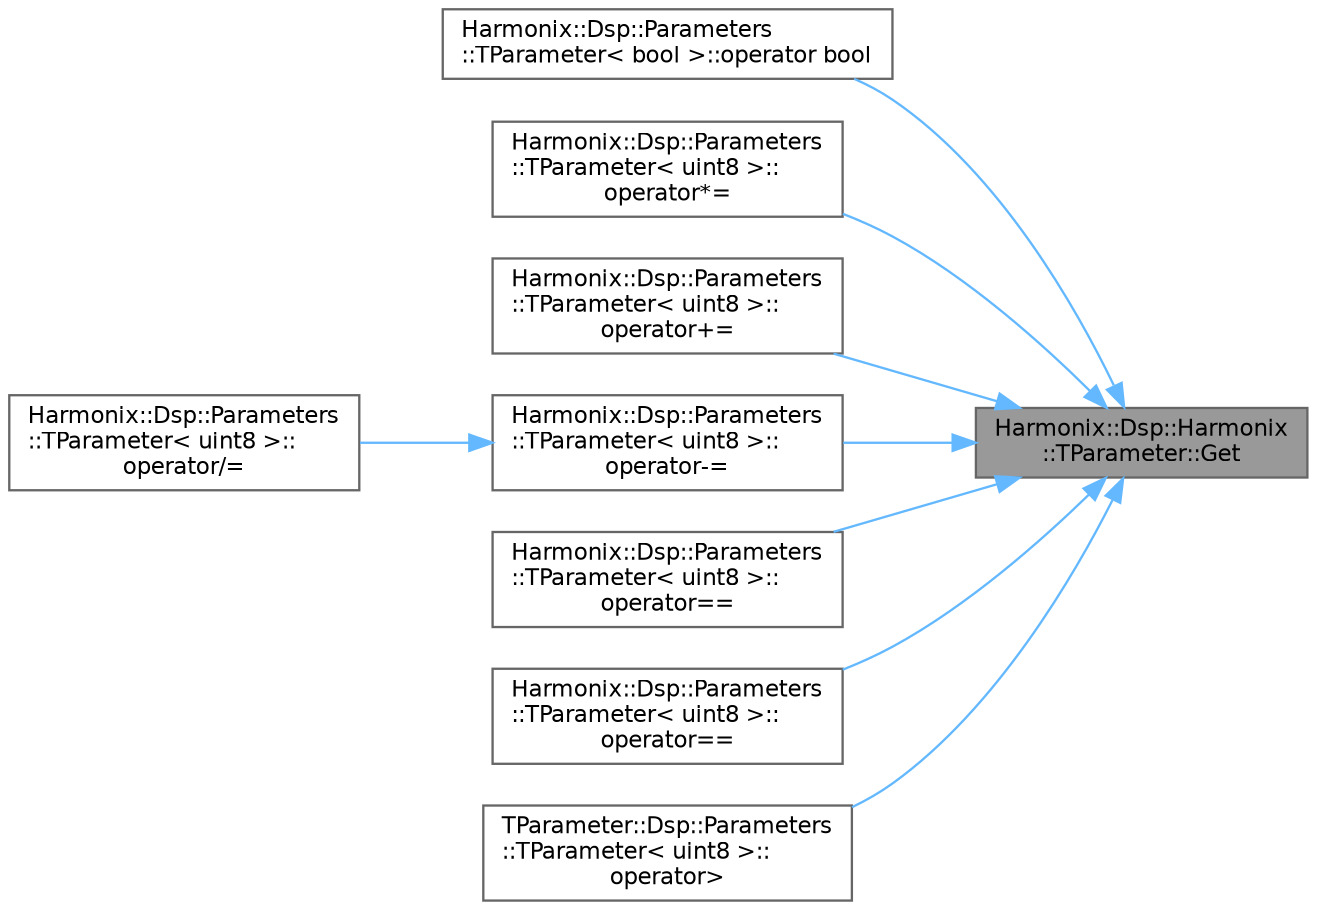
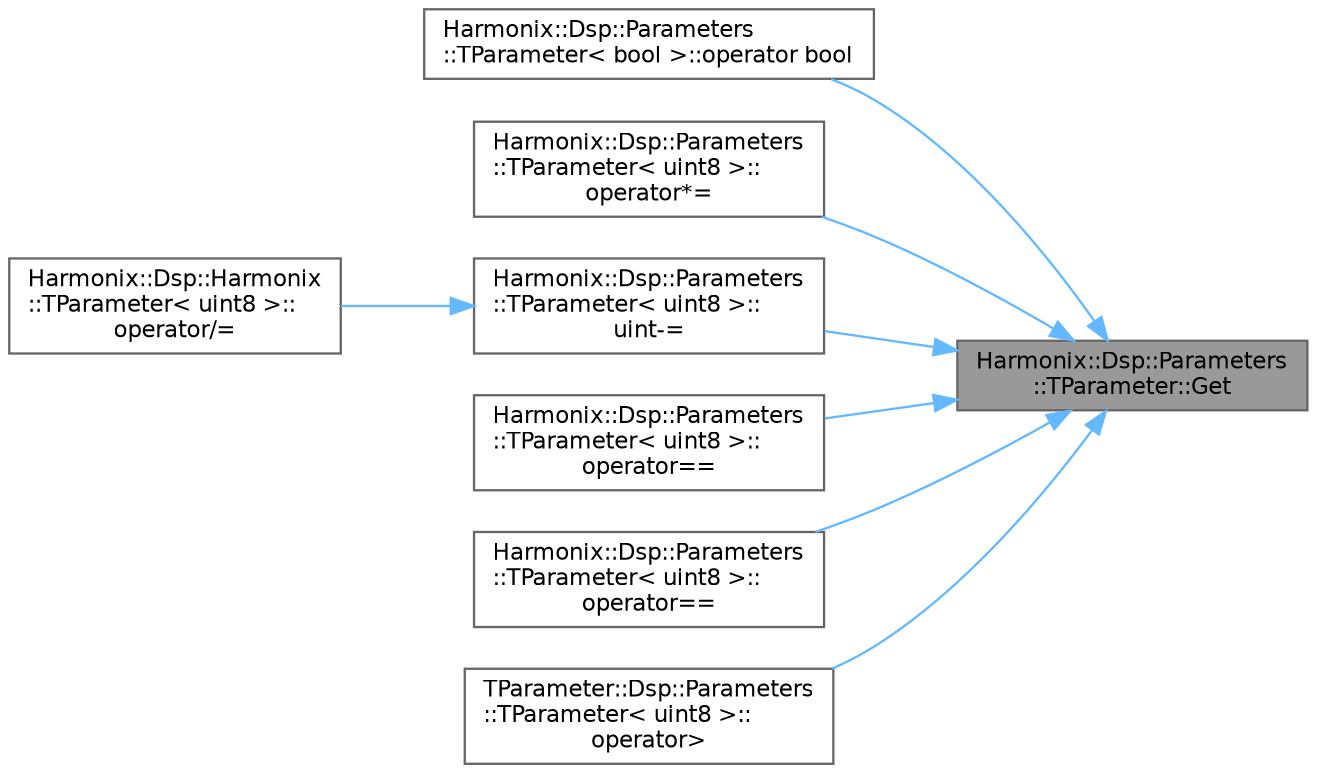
node "Harmonix::Dsp::Parameters ::TParameter< uint8 >:: operator+=": removed
node "Harmonix::Dsp::Parameters ::TParameter< uint8 >:: operator/=": label "Harmonix::Dsp::Parameters ::TParameter< uint8 >:: operator/=" -> "Harmonix::Dsp::Harmonix ::TParameter< uint8 >:: operator/="
node "Harmonix::Dsp::Parameters ::TParameter< uint8 >:: operator-=": label "Harmonix::Dsp::Parameters ::TParameter< uint8 >:: operator-=" -> "Harmonix::Dsp::Parameters ::TParameter< uint8 >:: uint-="
node "Harmonix::Dsp::Harmonix ::TParameter::Get": label "Harmonix::Dsp::Harmonix ::TParameter::Get" -> "Harmonix::Dsp::Parameters ::TParameter::Get"
